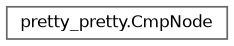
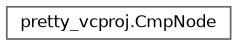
node "pretty_pretty.CmpNode": label "pretty_pretty.CmpNode" -> "pretty_vcproj.CmpNode"
